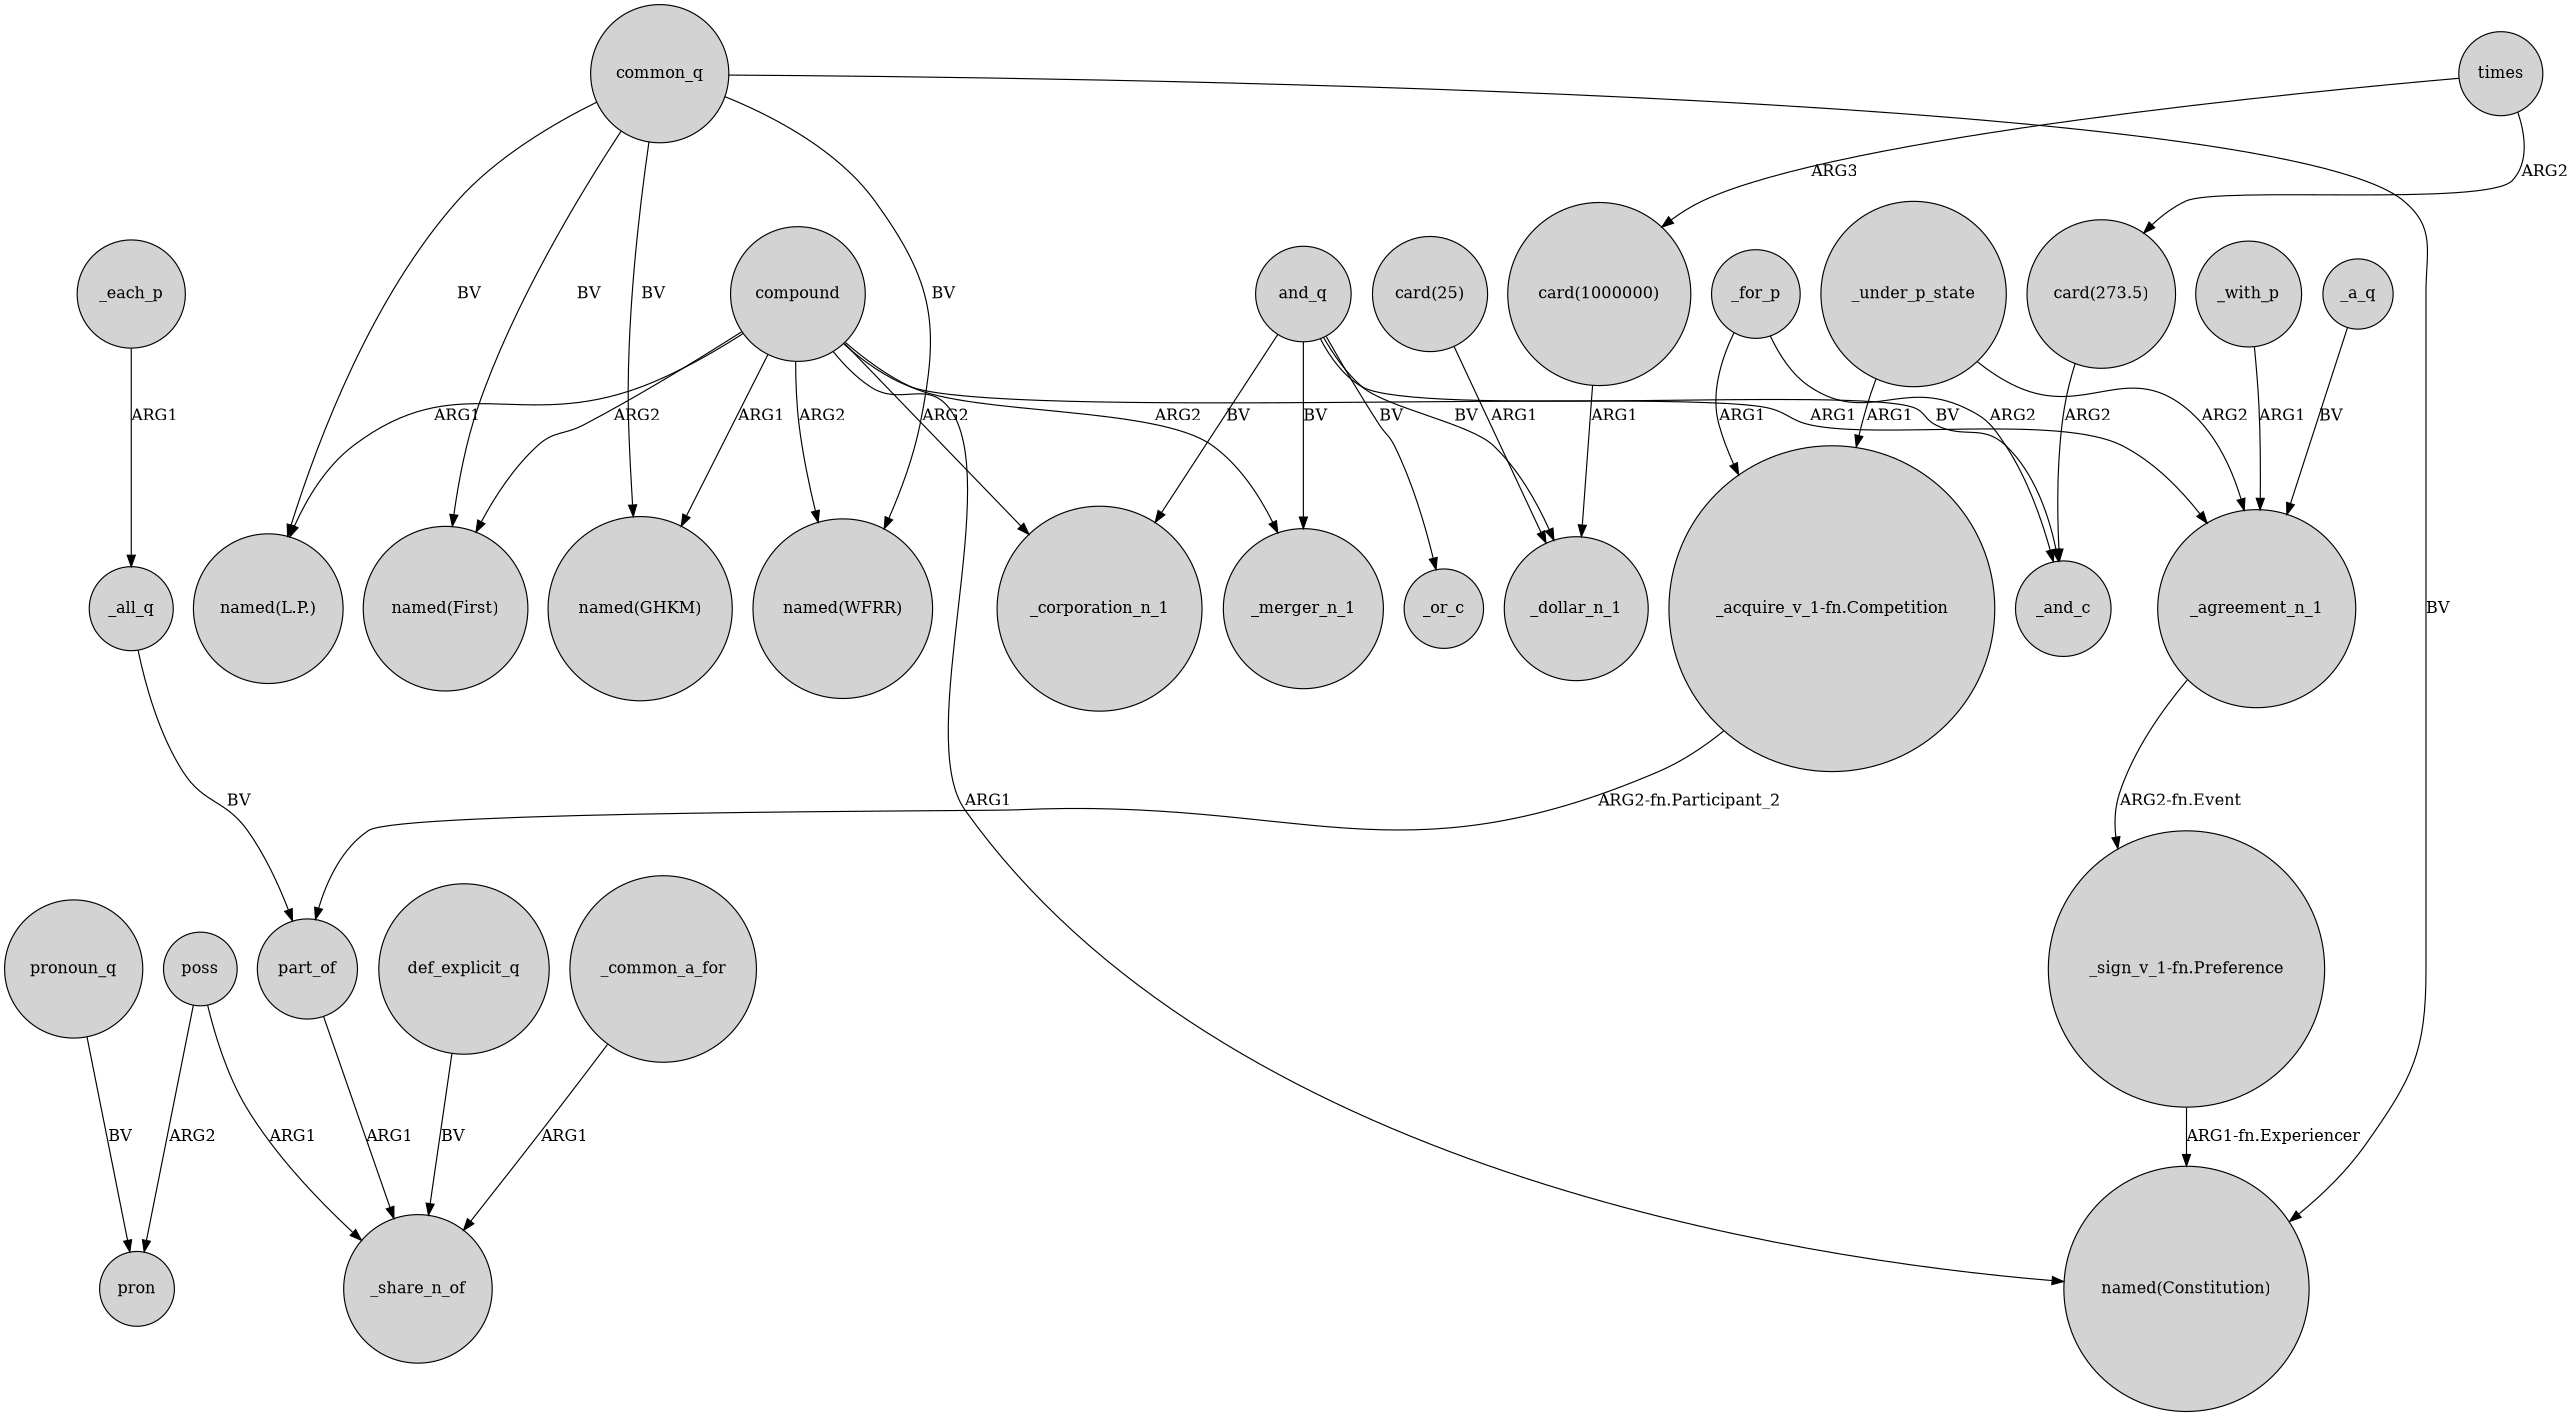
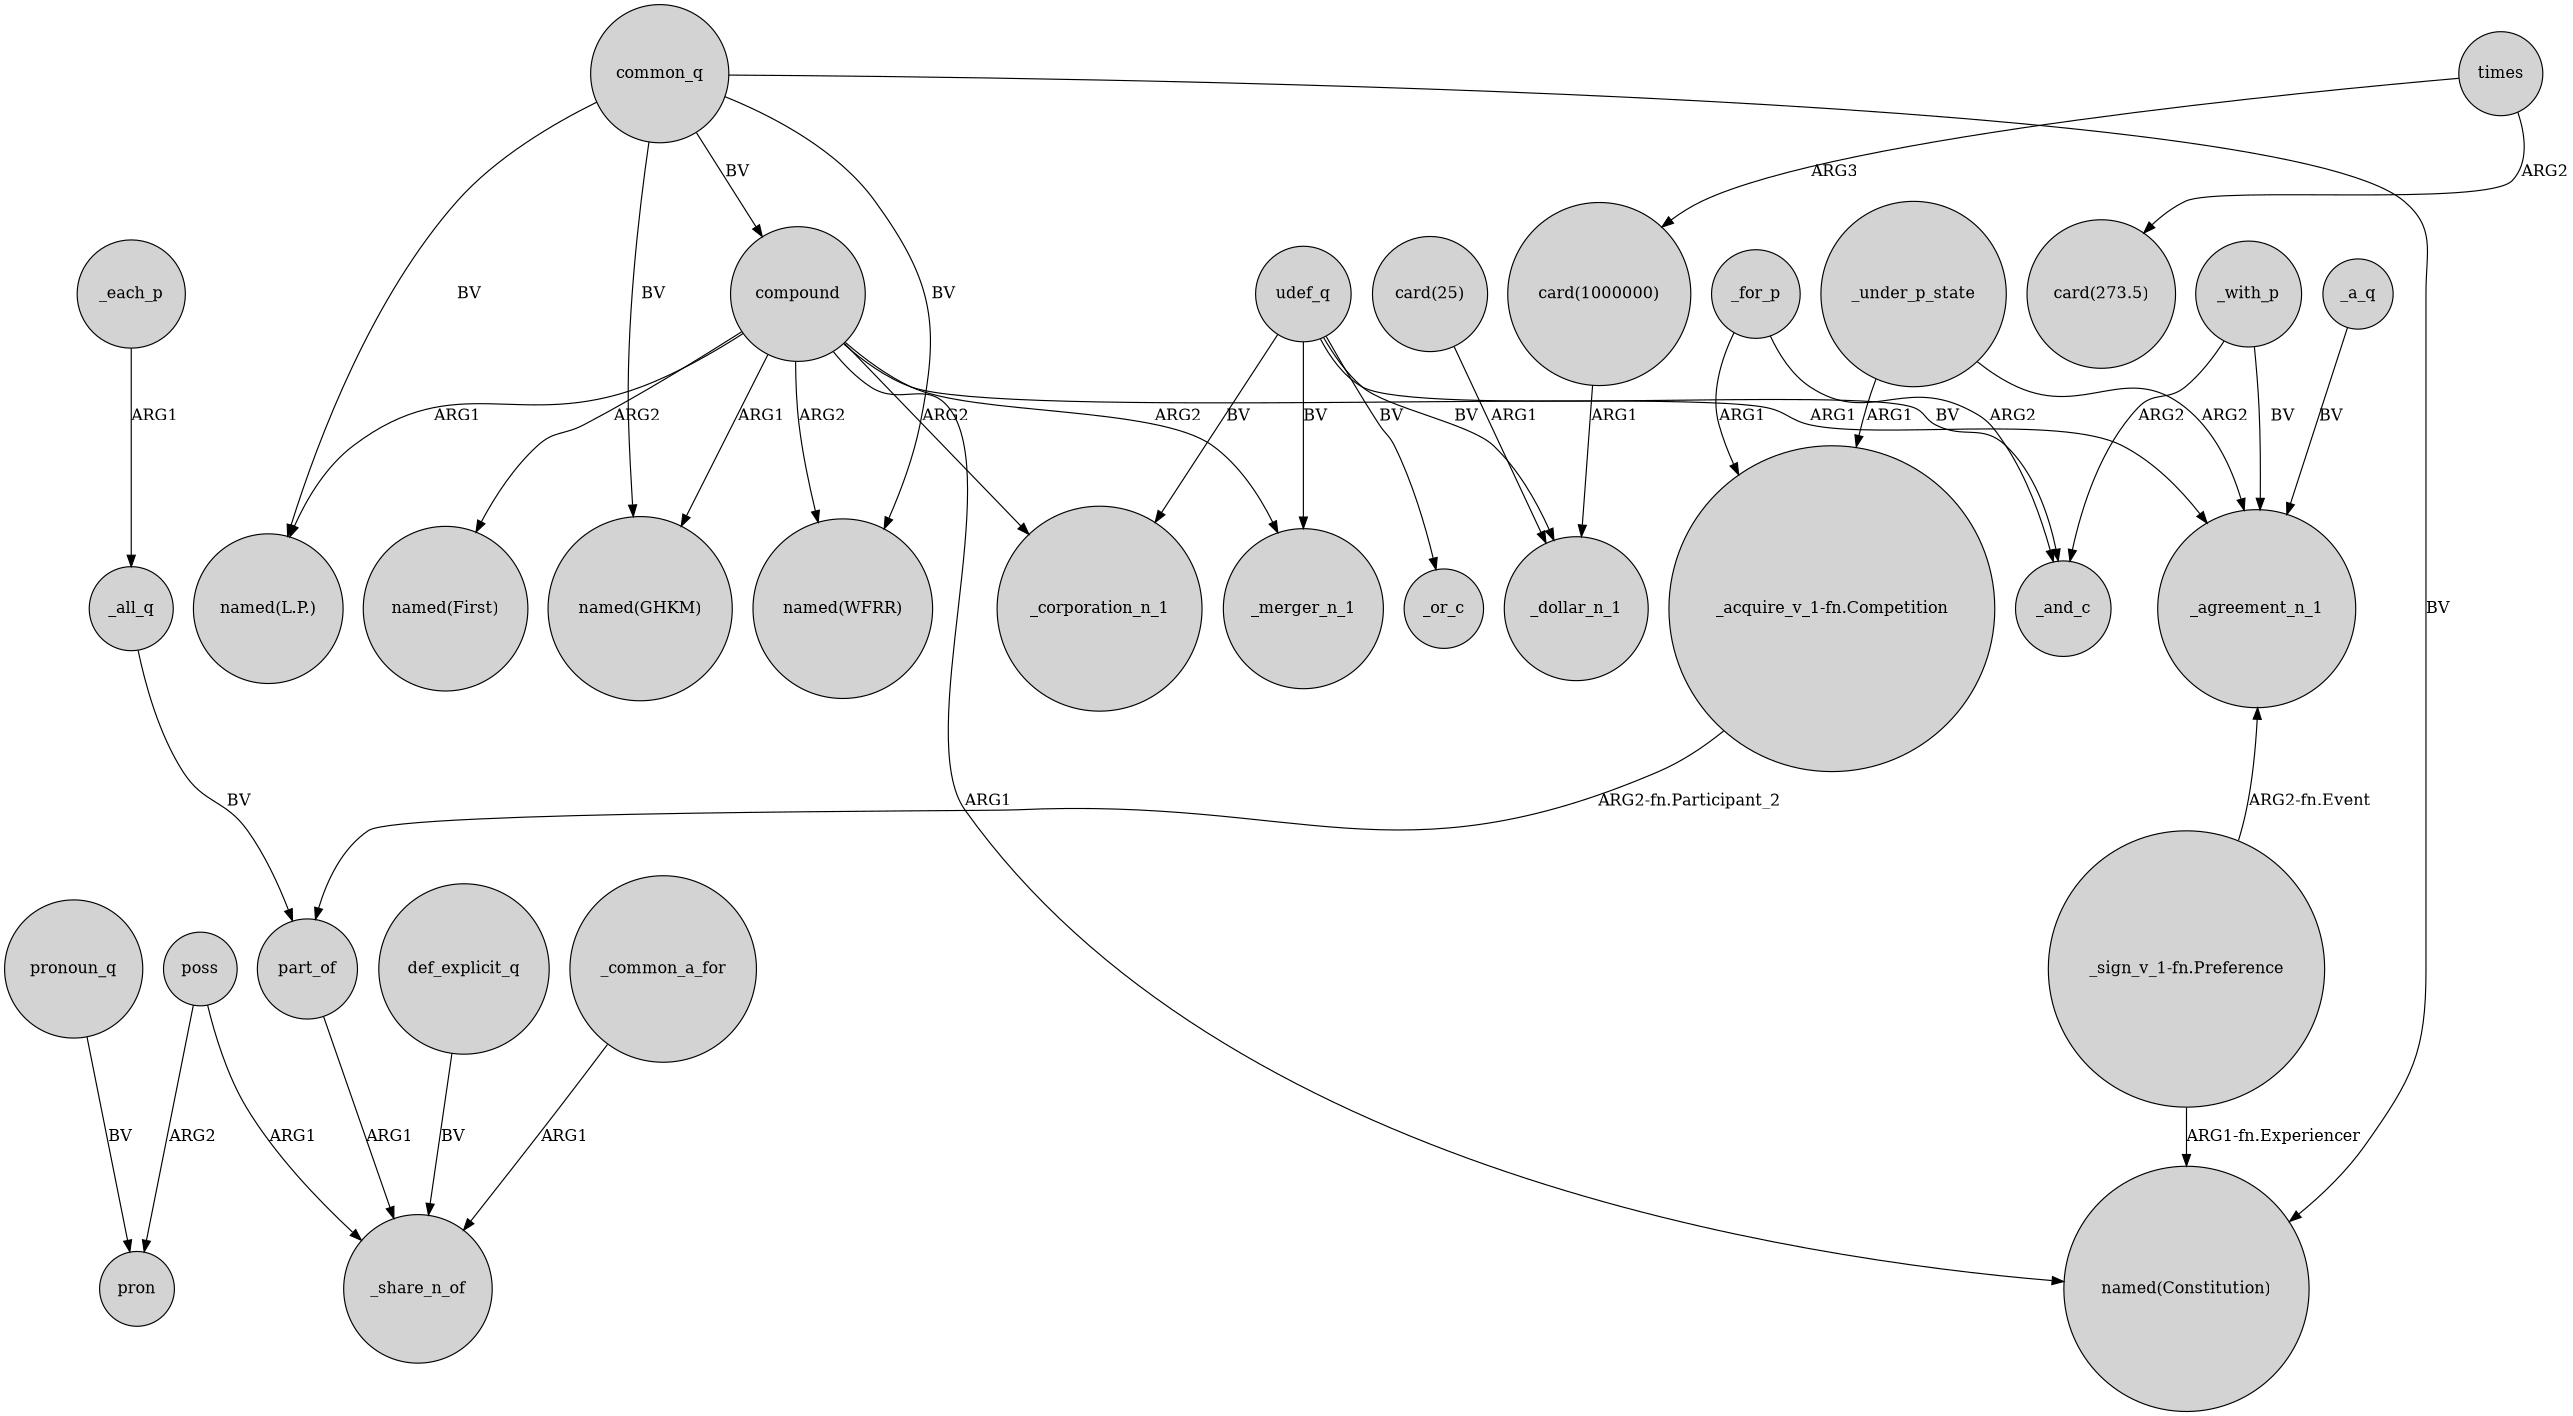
node "and_q": label "and_q" -> "udef_q"
edge "common_q" -> "named(First)": now "common_q" -> "compound"
edge "_with_p" -> "_agreement_n_1": label "ARG1" -> "BV"
edge "card(273.5)" -> "_and_c": now "_with_p" -> "_and_c"
edge "_agreement_n_1" -> "_sign_v_1-fn.Preference": reversed
